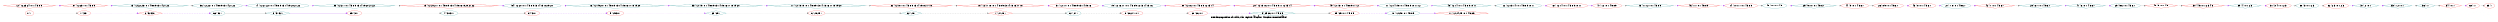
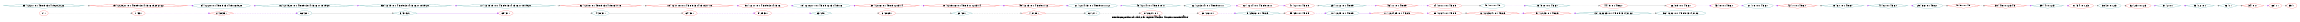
node "14 | 12 21 22 : 0 1 4 5 8 9 13 14 19 20 21 22": removed
node "58 | 12 24 : 0 1 4 5 8 9": added
